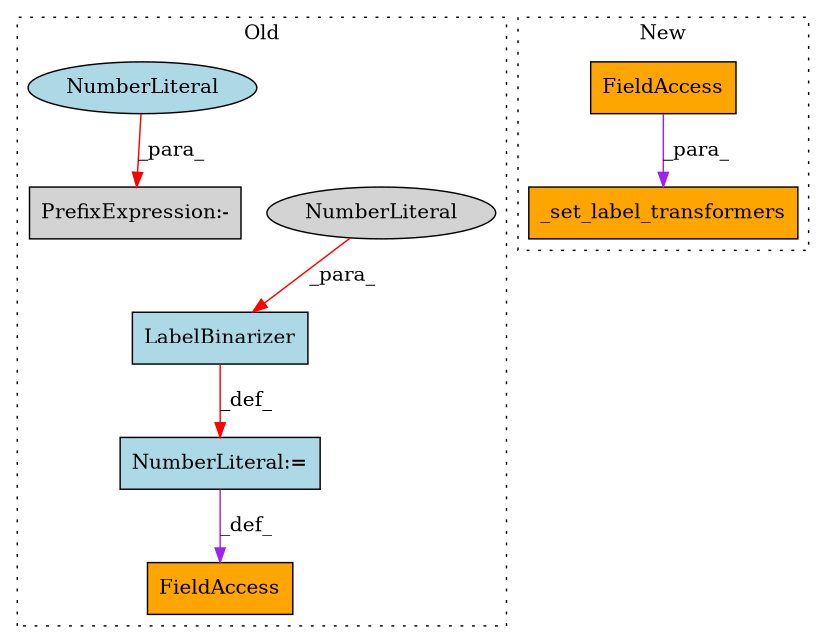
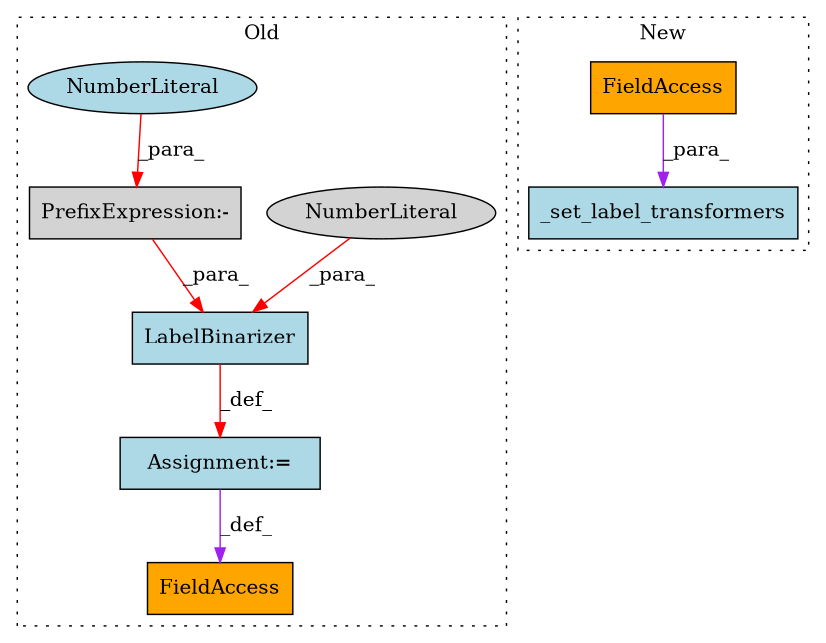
node "_set_label_transformers": fillcolor orange -> lightblue
edge "PrefixExpression:-" -> "LabelBinarizer": added, label "_para_"
node "NumberLiteral:=": label "NumberLiteral:=" -> "Assignment:="
